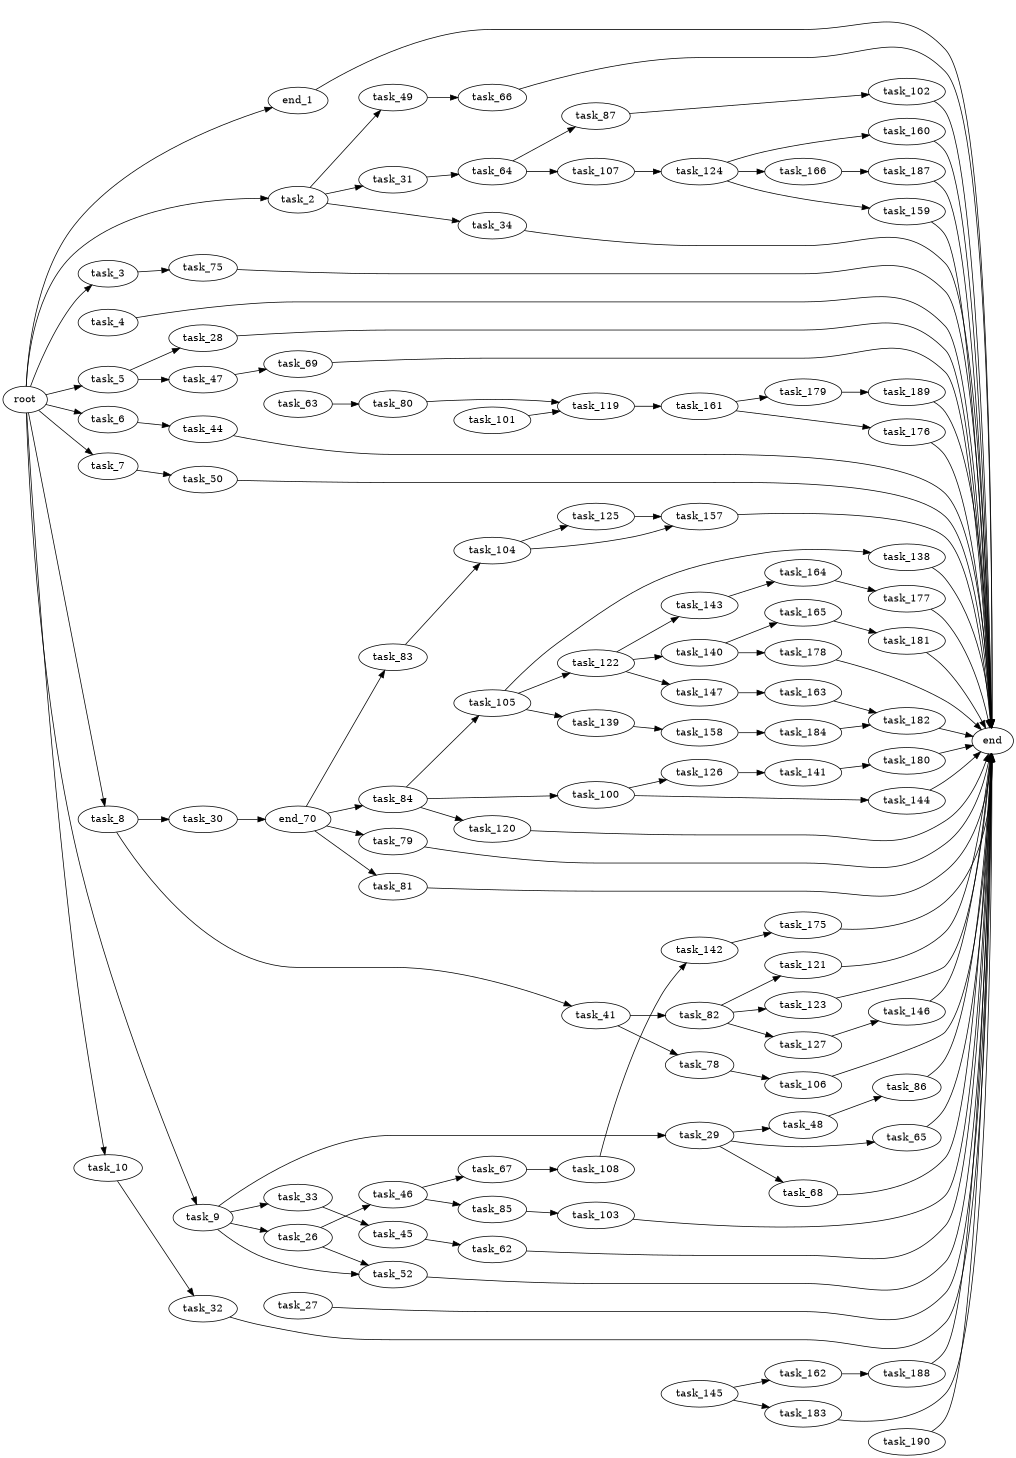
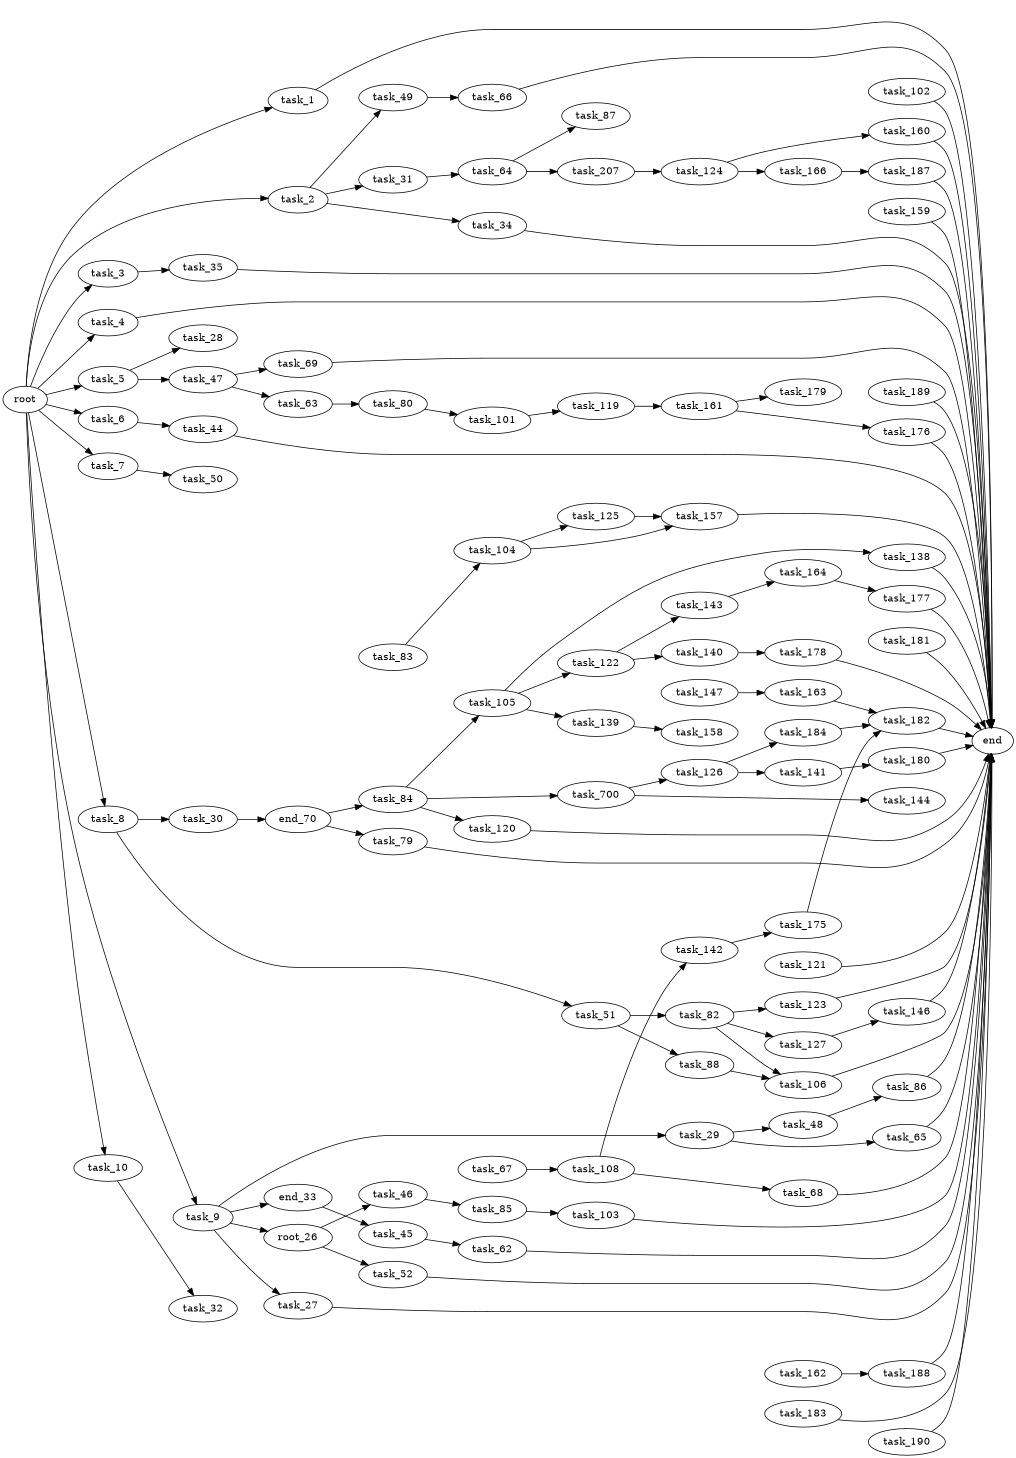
node "end_1": label "end_1" -> "task_1"
edge "task_87" -> "task_102": removed
node "task_107": label "task_107" -> "task_207"
edge "task_124" -> "task_159": removed
node "task_75": label "task_75" -> "task_35"
edge "task_28" -> "end": removed
edge "root" -> "task_4": added
edge "task_47" -> "task_63": added
edge "task_179" -> "task_189": removed
edge "task_80" -> "task_119": now "task_80" -> "task_101"
edge "task_50" -> "end": removed
node "task_165": removed
edge "task_122" -> "task_147": removed
edge "task_158" -> "task_184": now "task_126" -> "task_184"
edge "end_70" -> "task_83": removed
edge "task_144" -> "end": removed
node "task_100": label "task_100" -> "task_700"
node "task_81": removed
edge "task_175" -> "end": now "task_175" -> "task_182"
edge "task_82" -> "task_121": now "task_82" -> "task_106"
node "task_41": label "task_41" -> "task_51"
node "task_78": label "task_78" -> "task_88"
edge "task_29" -> "task_68": now "task_108" -> "task_68"
edge "task_46" -> "task_67": removed
node "task_33": label "task_33" -> "end_33"
node "task_26": label "task_26" -> "root_26"
edge "task_9" -> "task_52": now "task_9" -> "task_27"
edge "task_32" -> "end": removed
node "task_145": removed
